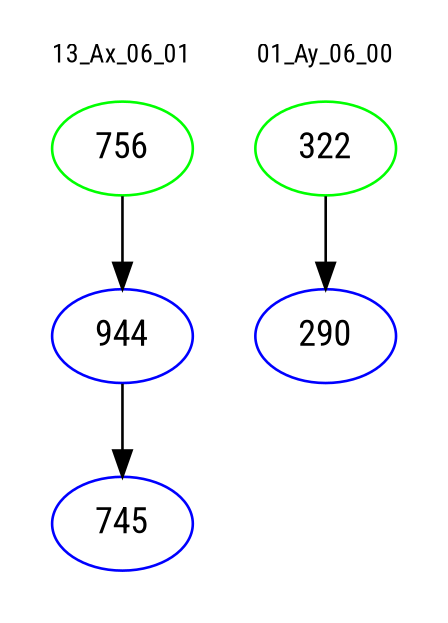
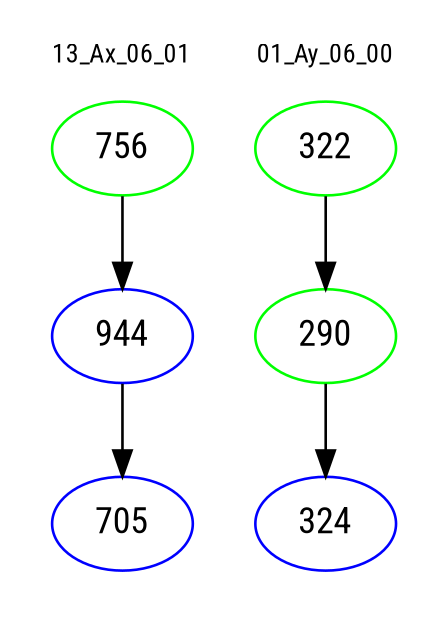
node "290": color blue -> green
node "745": label "745" -> "705"
node "324": added
